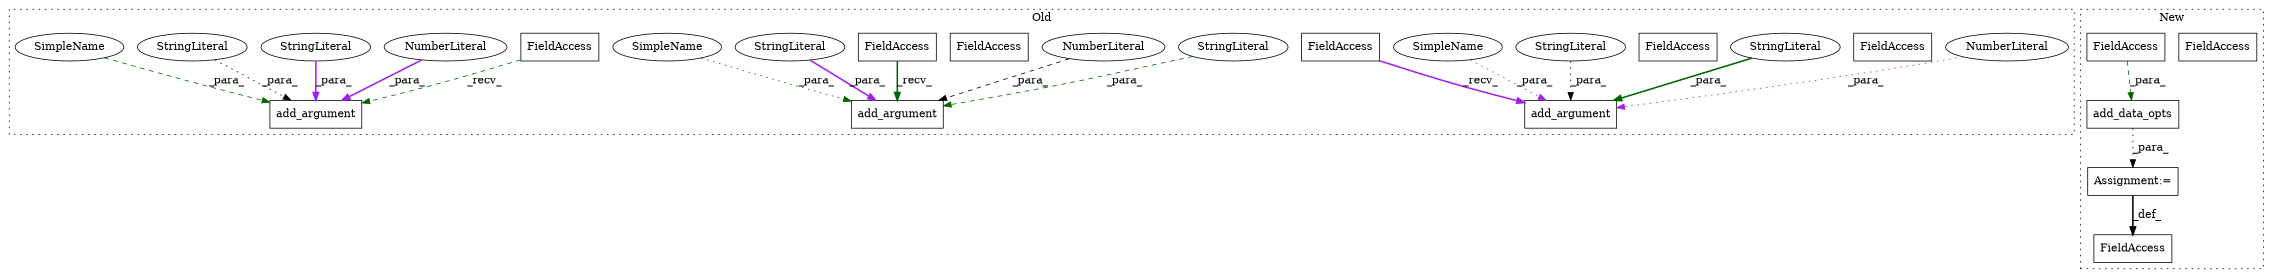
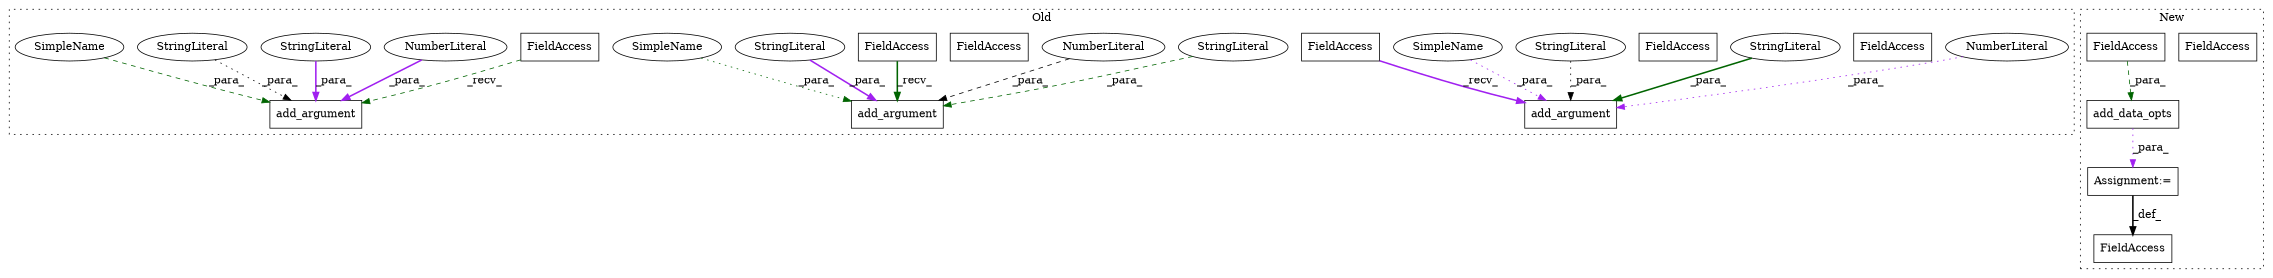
edge "add_data_opts" -> "Assignment:=": color black -> purple
